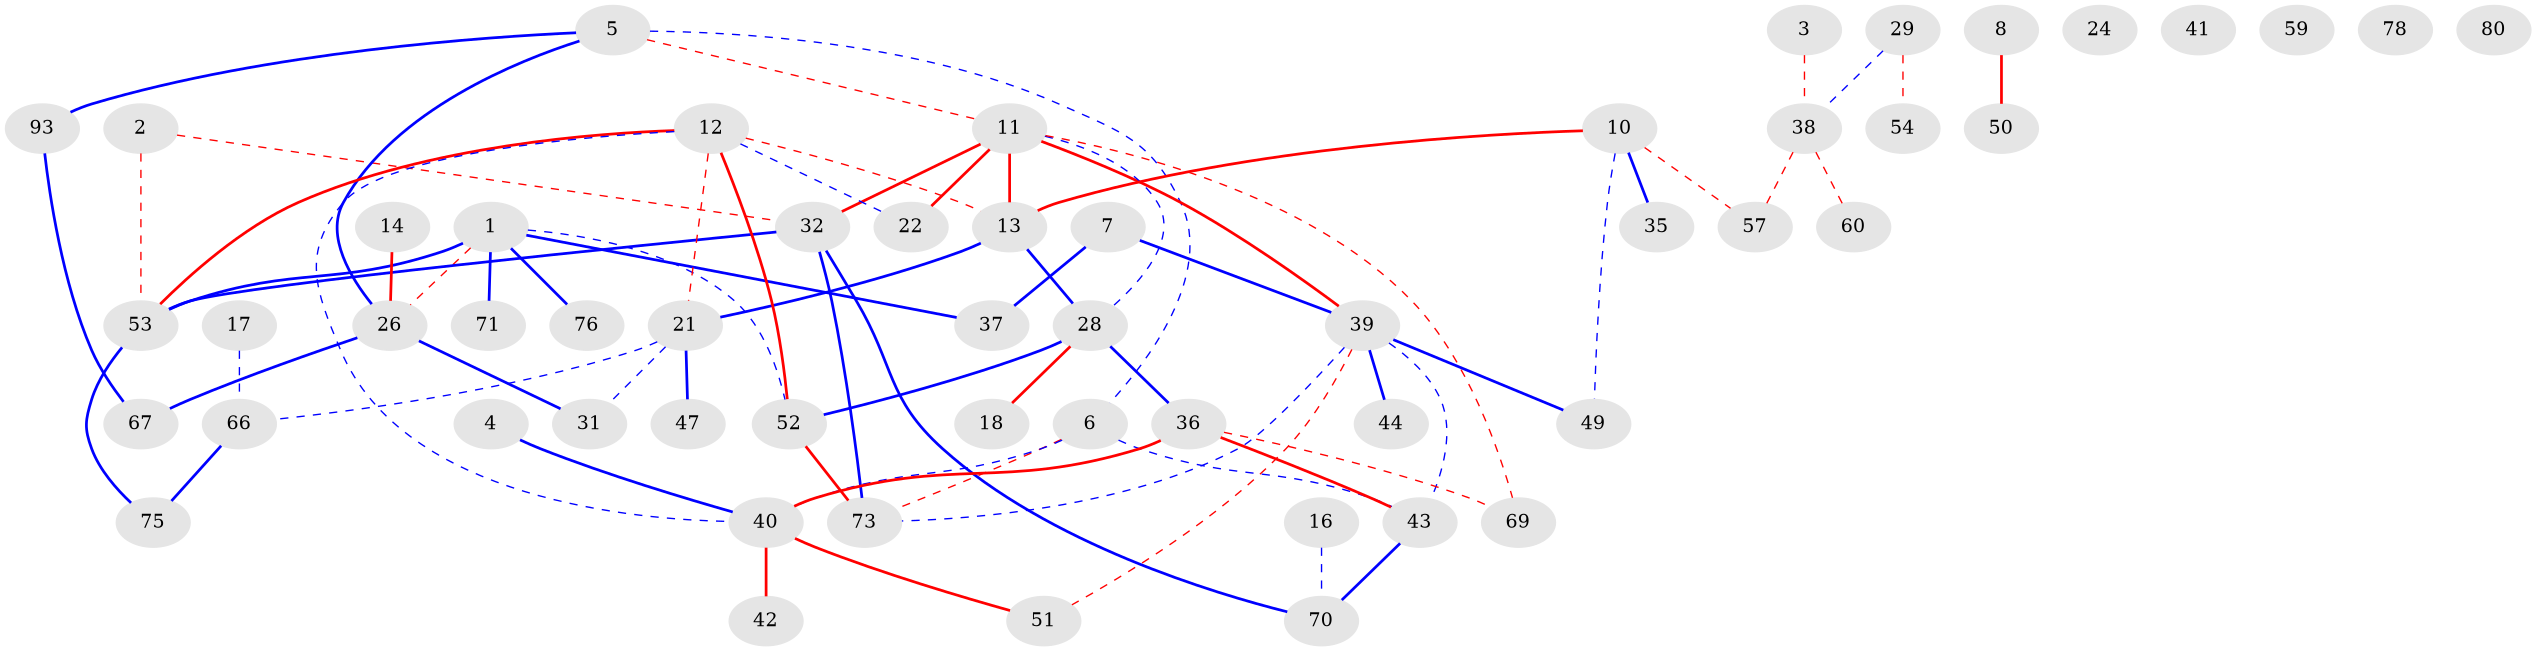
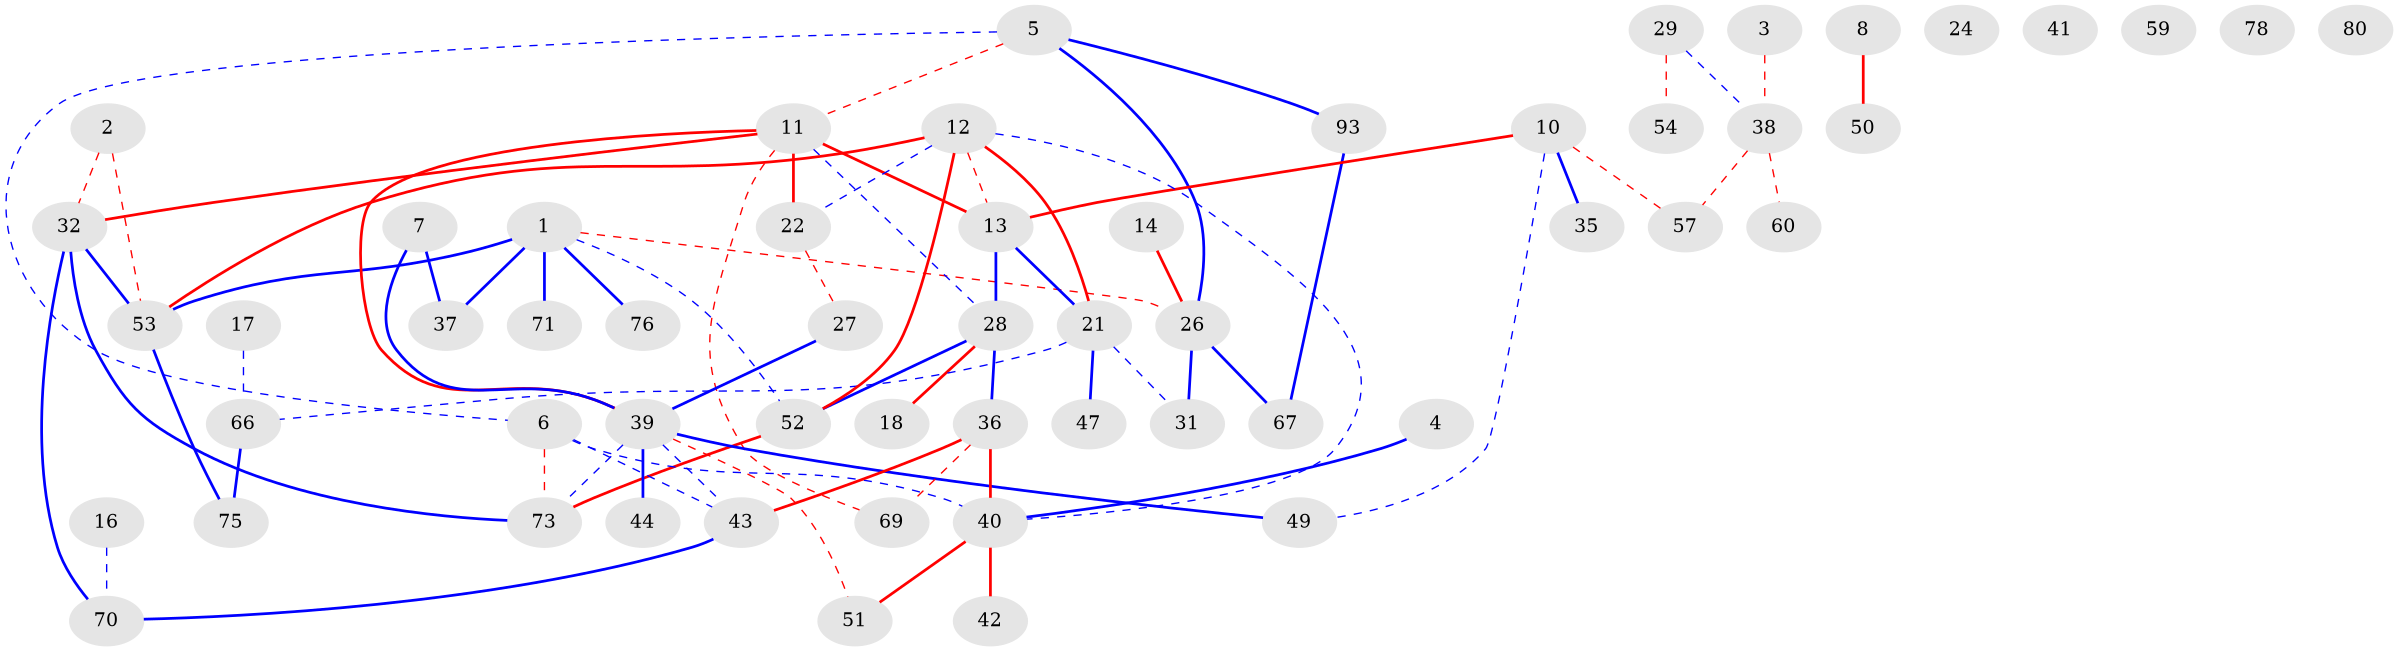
edge "12" -- "21": style dashed -> bold
node "27": added
